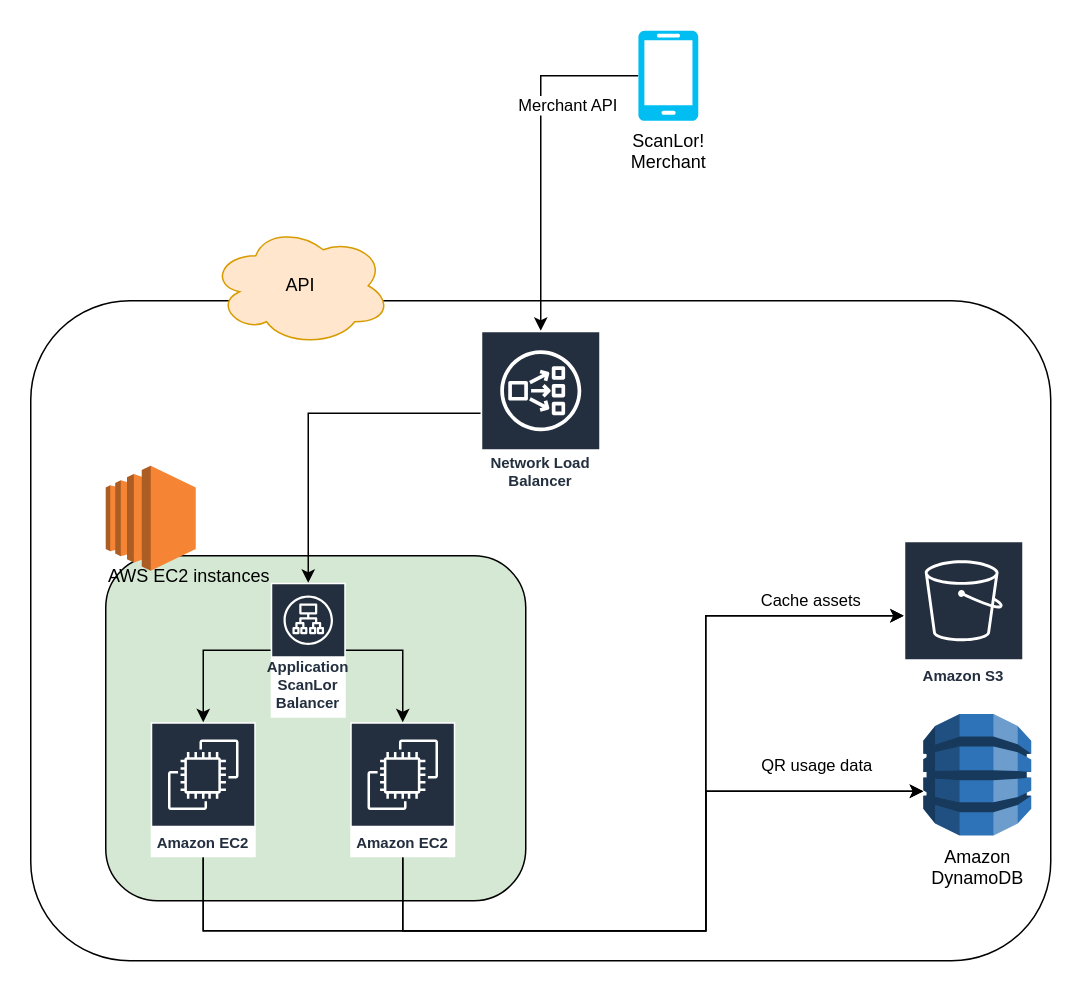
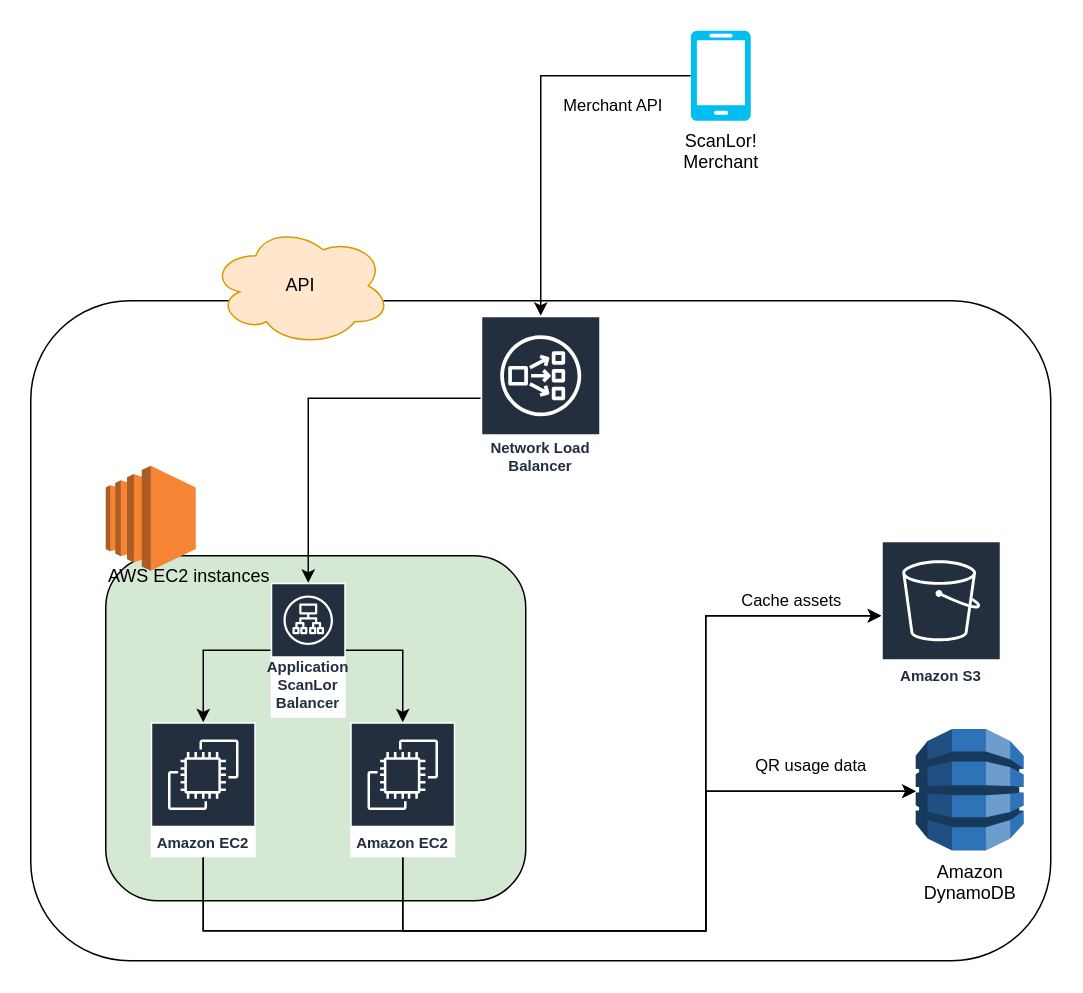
node "ScanLor! Merchant": moved (668, 76) -> (721, 76)
node "Network Load Balancer": moved (541, 413) -> (541, 398)
node "Amazon S3": moved (964, 616) -> (941, 616)
node "Amazon DynamoDB": moved (977, 775) -> (970, 790)
